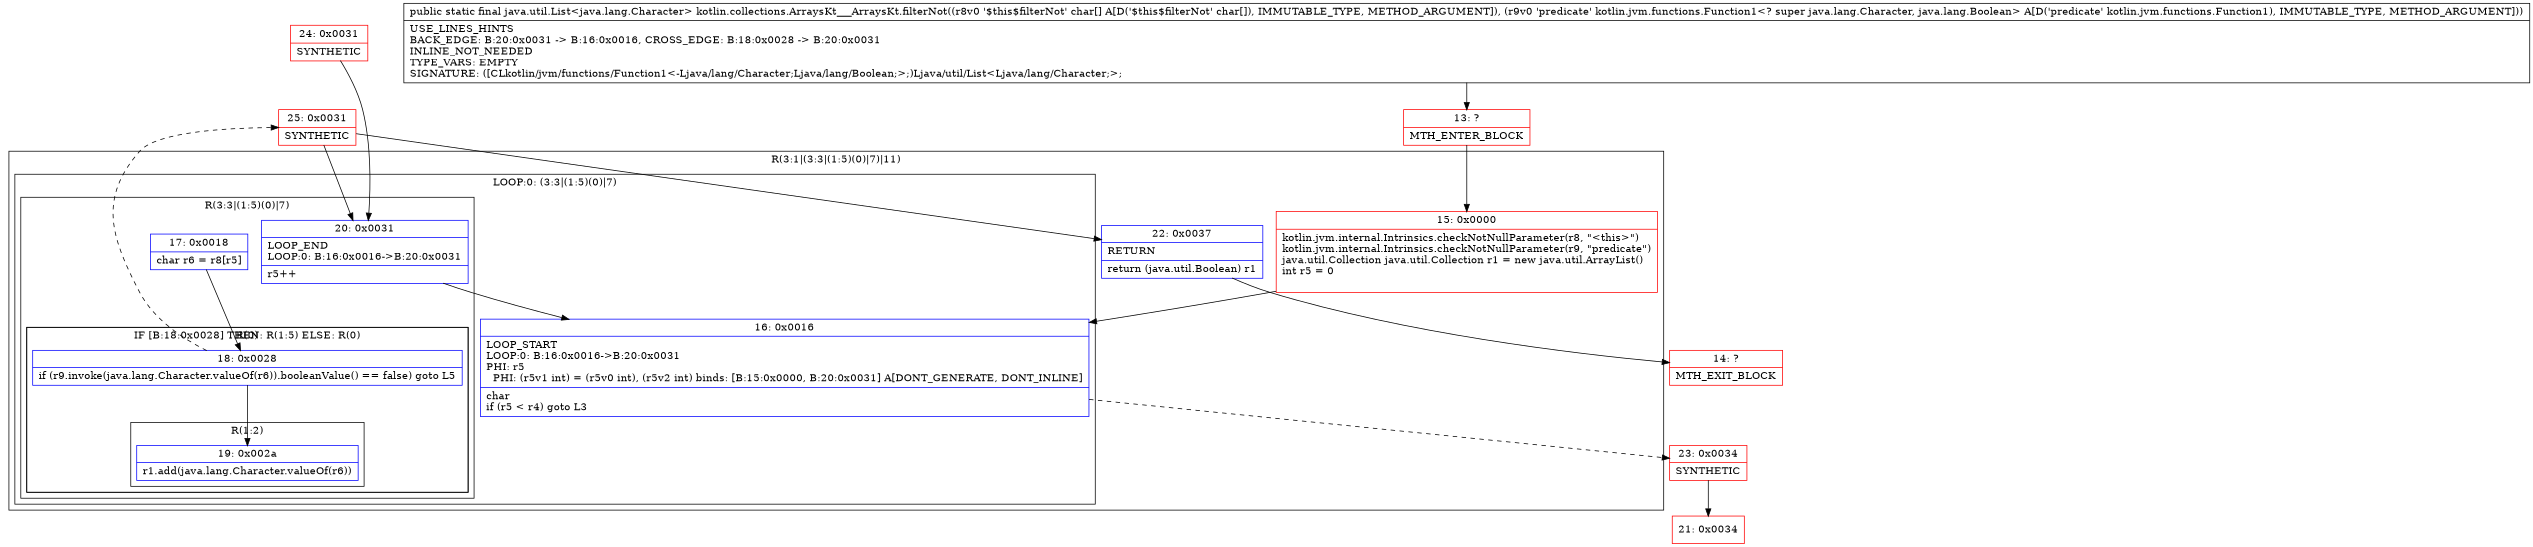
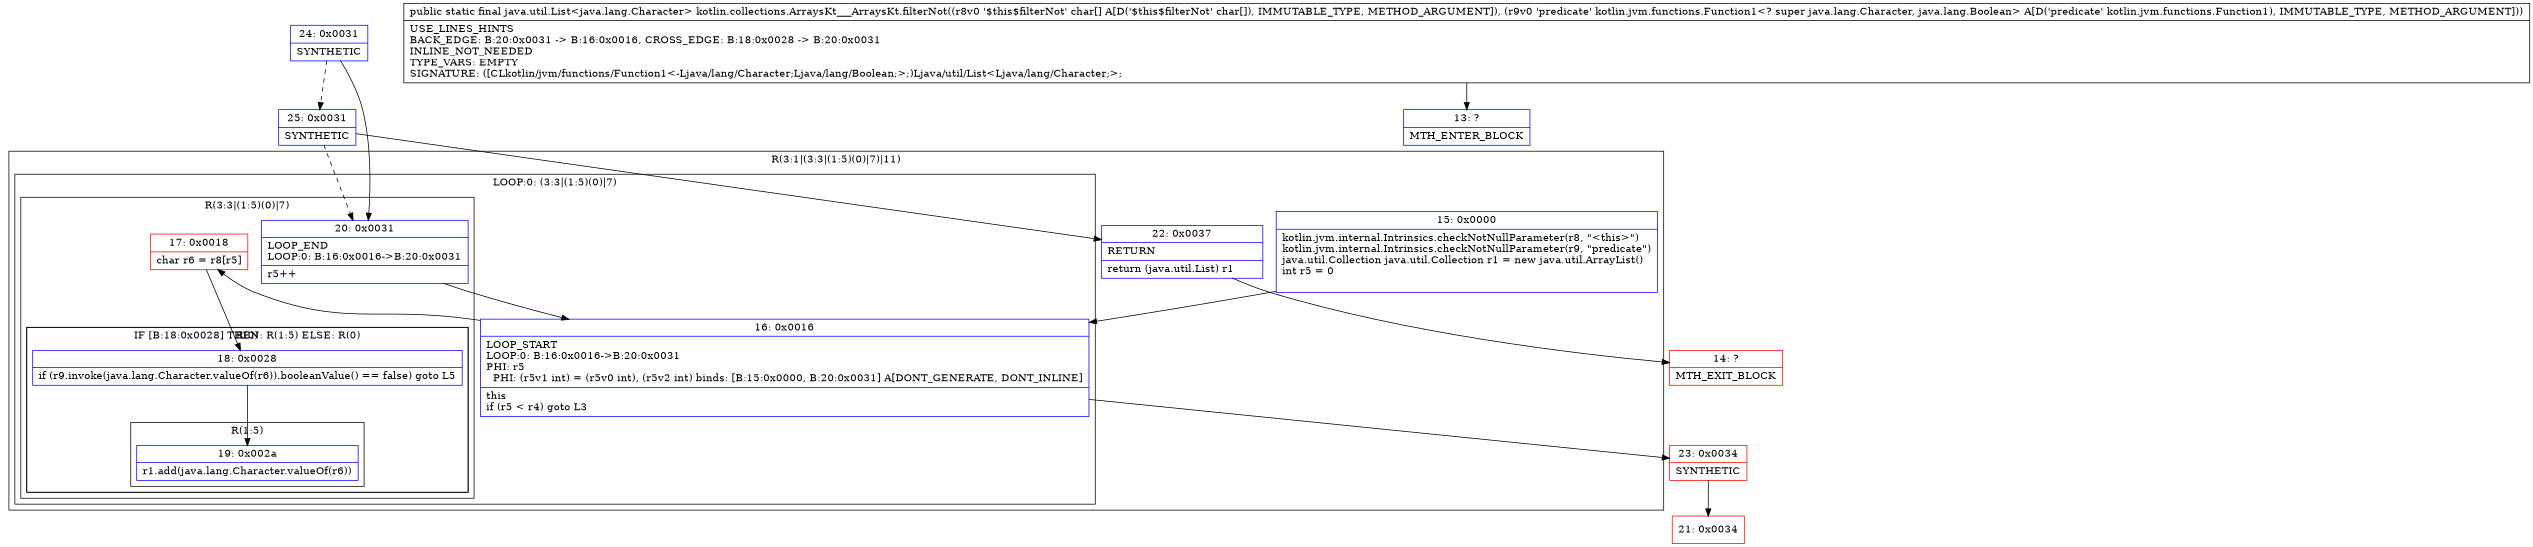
node "24: 0x0031": color red -> blue
node "25: 0x0031": color red -> blue
node "13: ?": color red -> blue
edge "13: ?" -> "15: 0x0000": removed
edge "25: 0x0031" -> "20: 0x0031": style solid -> dashed
edge "18: 0x0028" -> "25: 0x0031": now "24: 0x0031" -> "25: 0x0031"
node "17: 0x0018": color blue -> red
node "15: 0x0000": color red -> blue
node "22: 0x0037": text "return (java.util.Boolean) r1" -> "return (java.util.List) r1"
edge "16: 0x0016" -> "17: 0x0018": added
node "16: 0x0016": text "char" -> "this"
edge "16: 0x0016" -> "23: 0x0034": style dashed -> solid
cluster "R(1:2)": label "R(1:2)" -> "R(1:5)"
